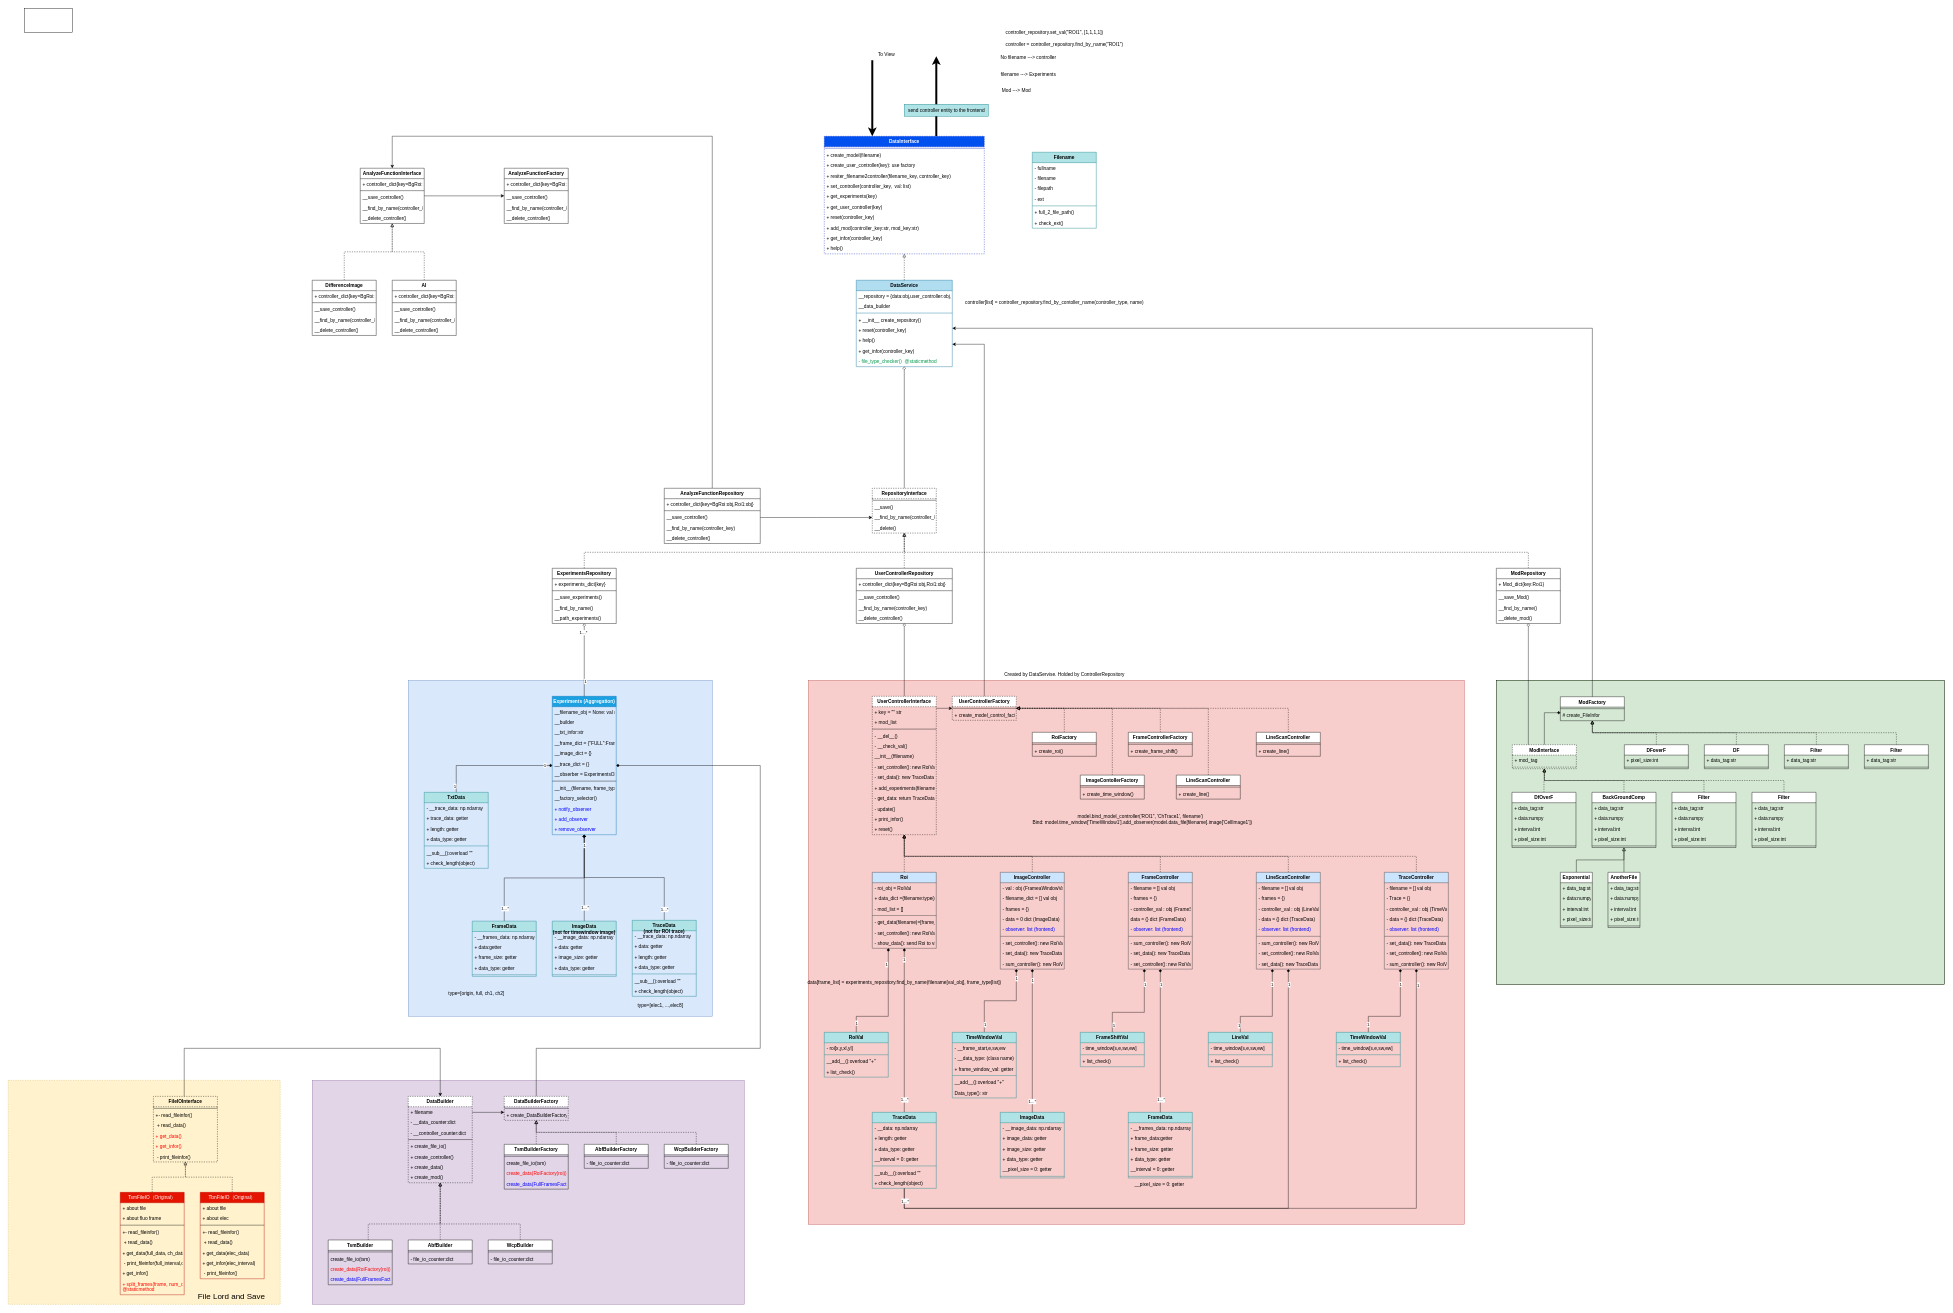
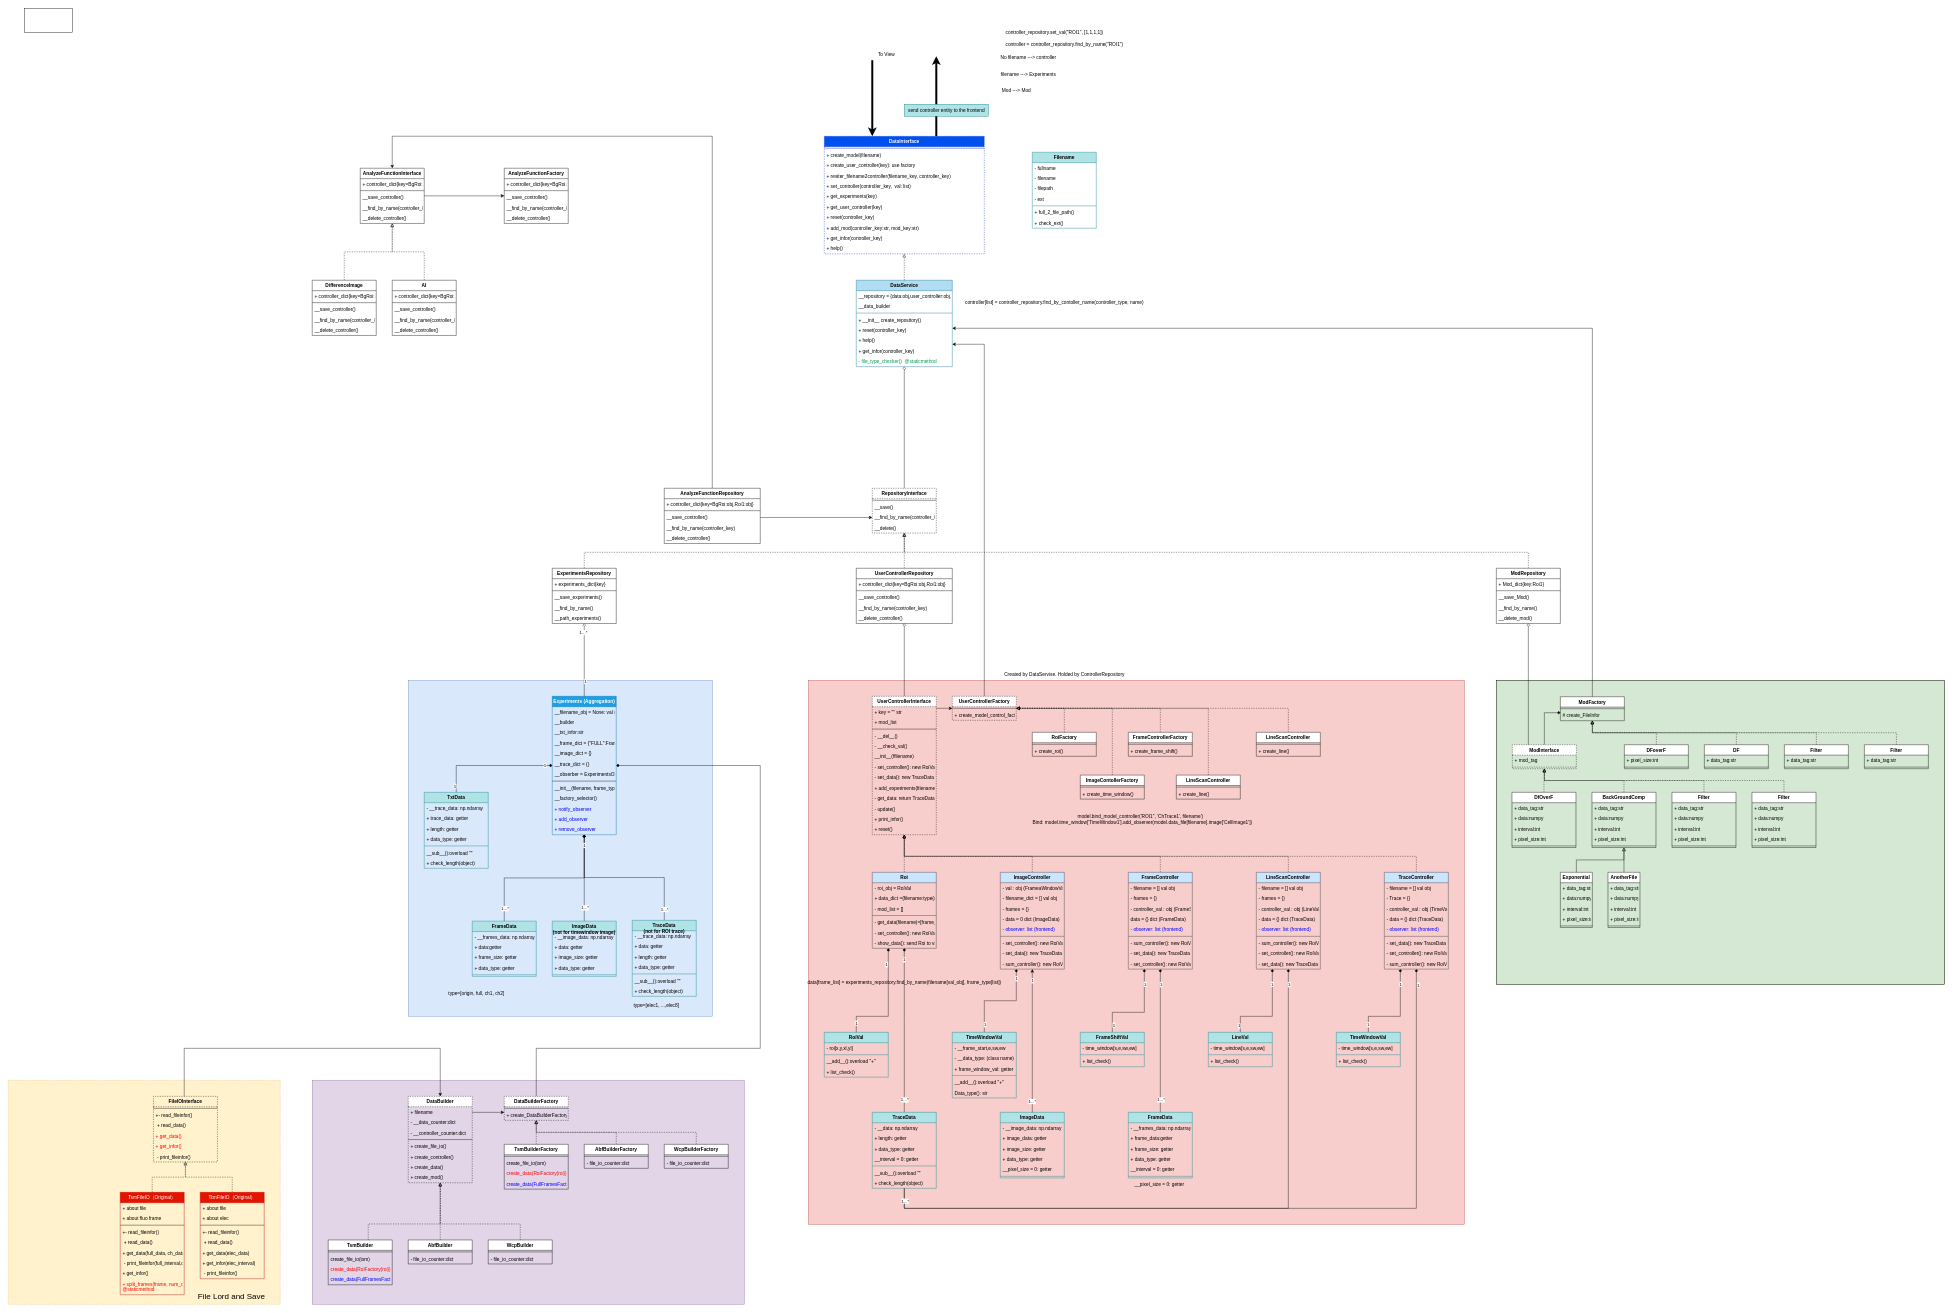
edge "ImageData" -> "ImageController": arrowhead diamond -> classic
node "type=[elec1, ...,elec8]": moved (660, 1005) -> (656, 1005)
